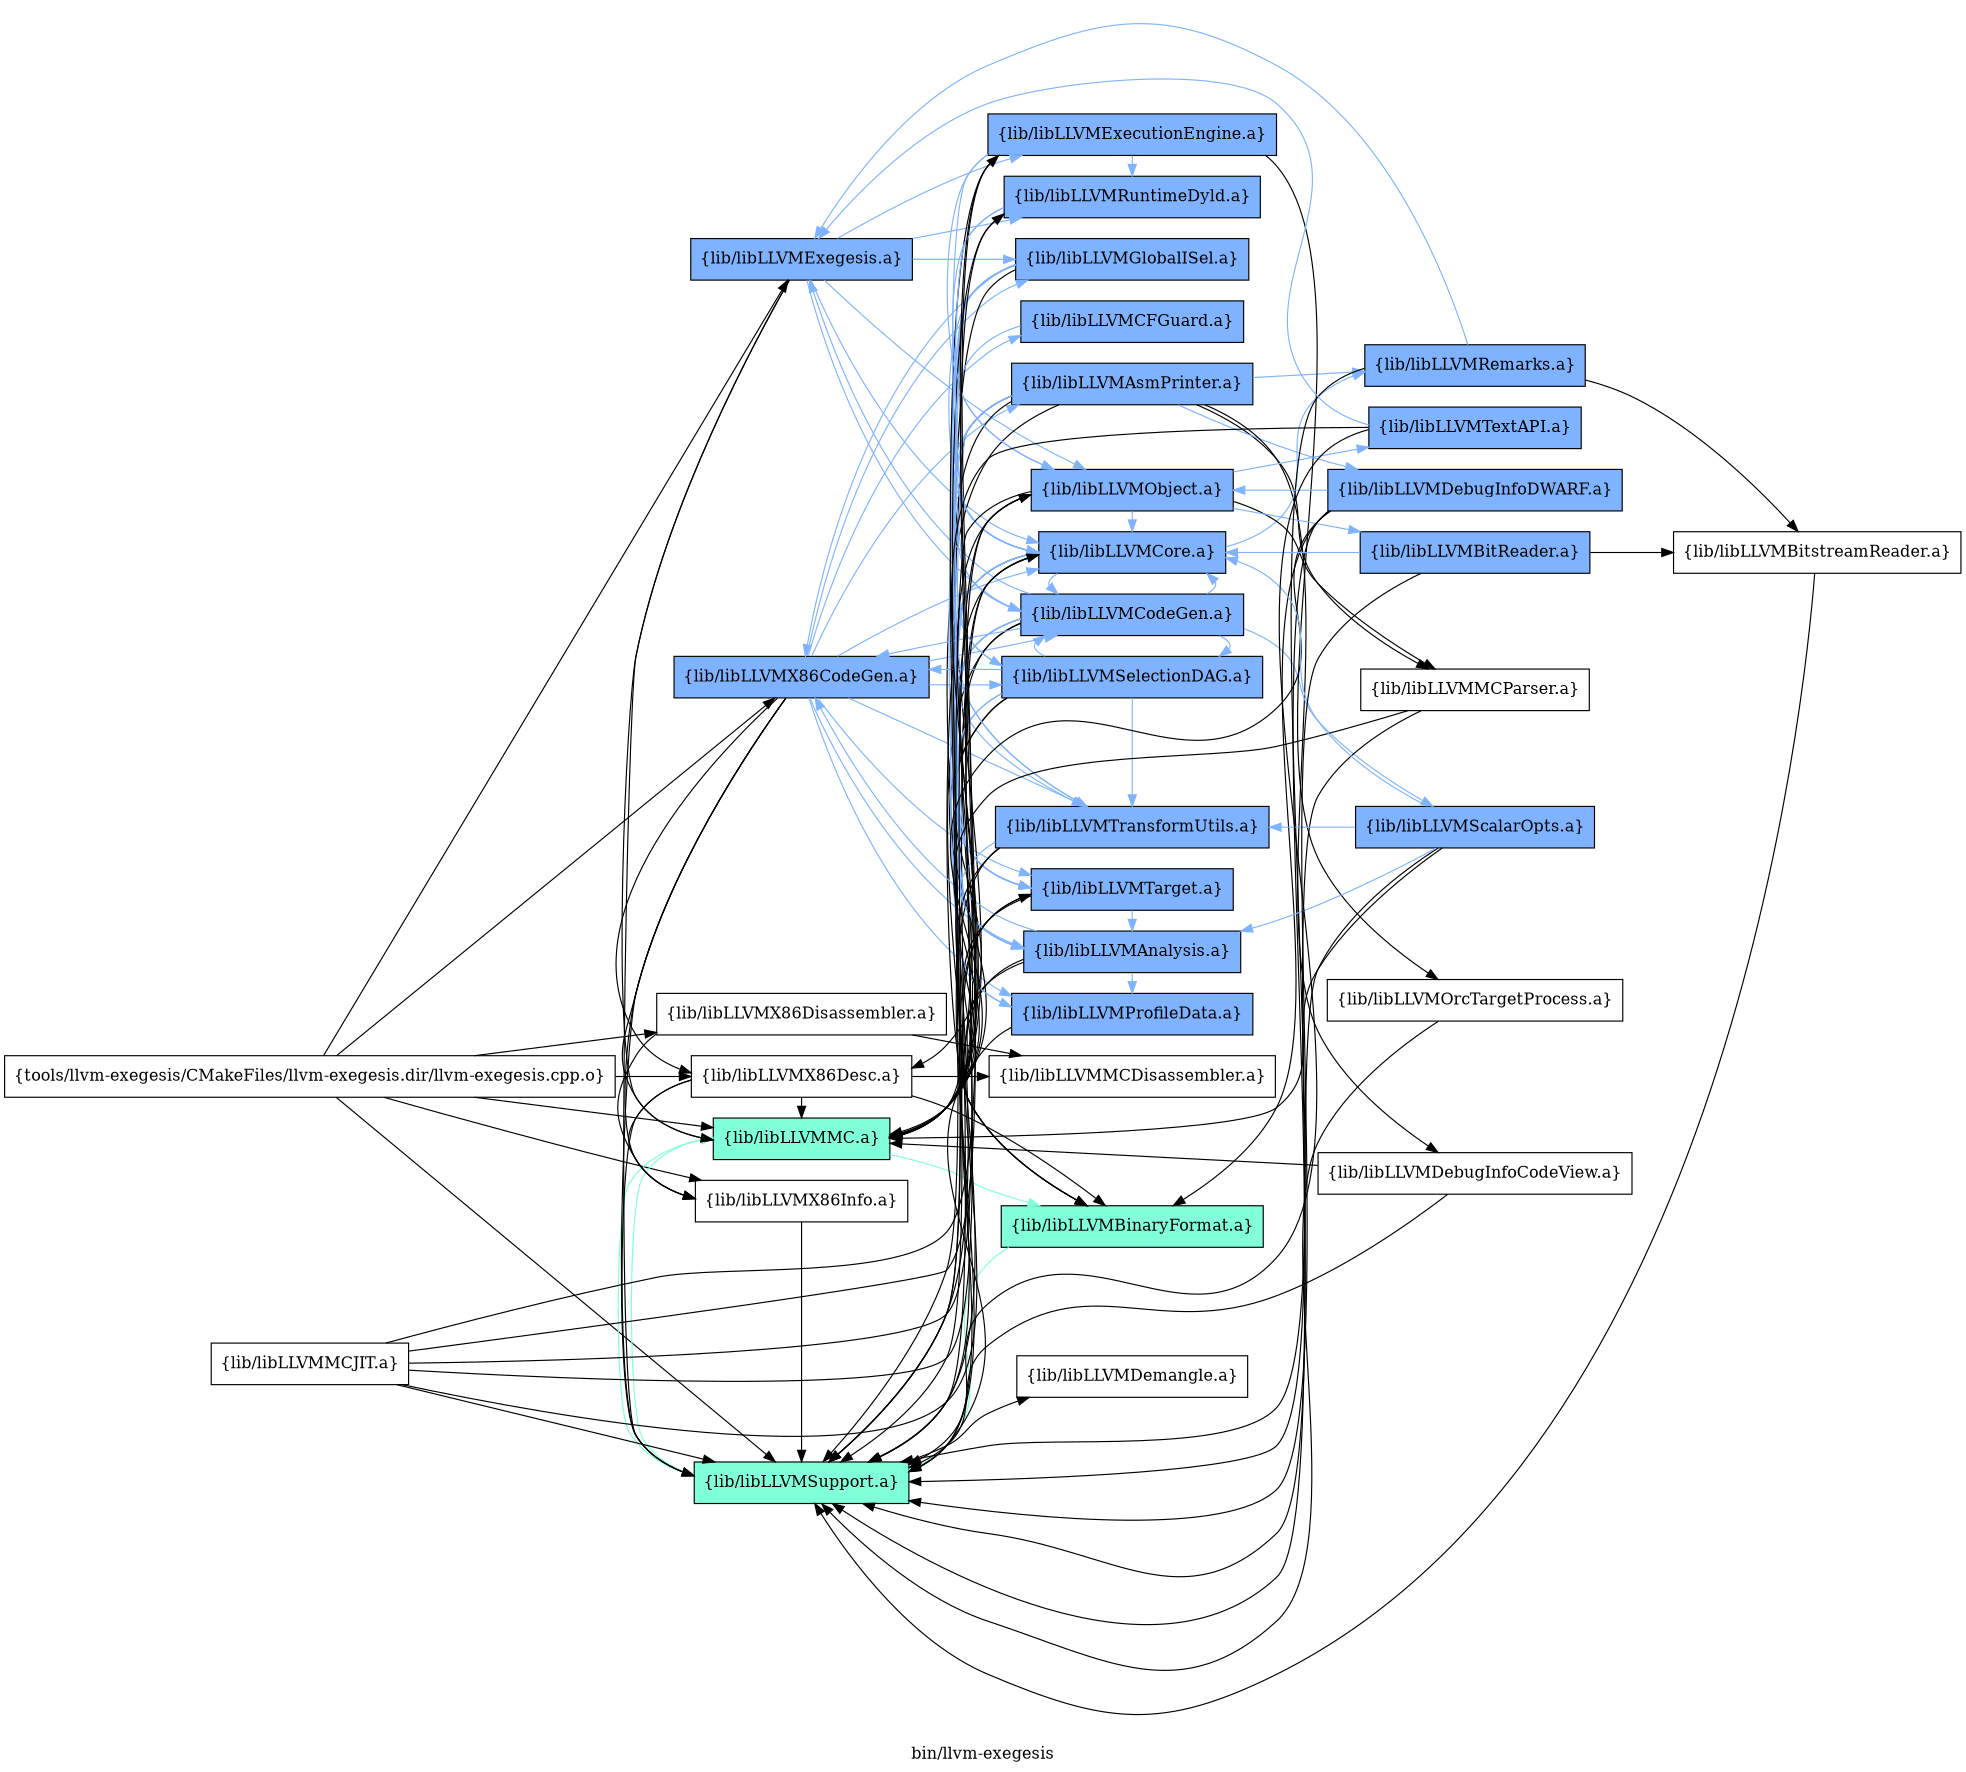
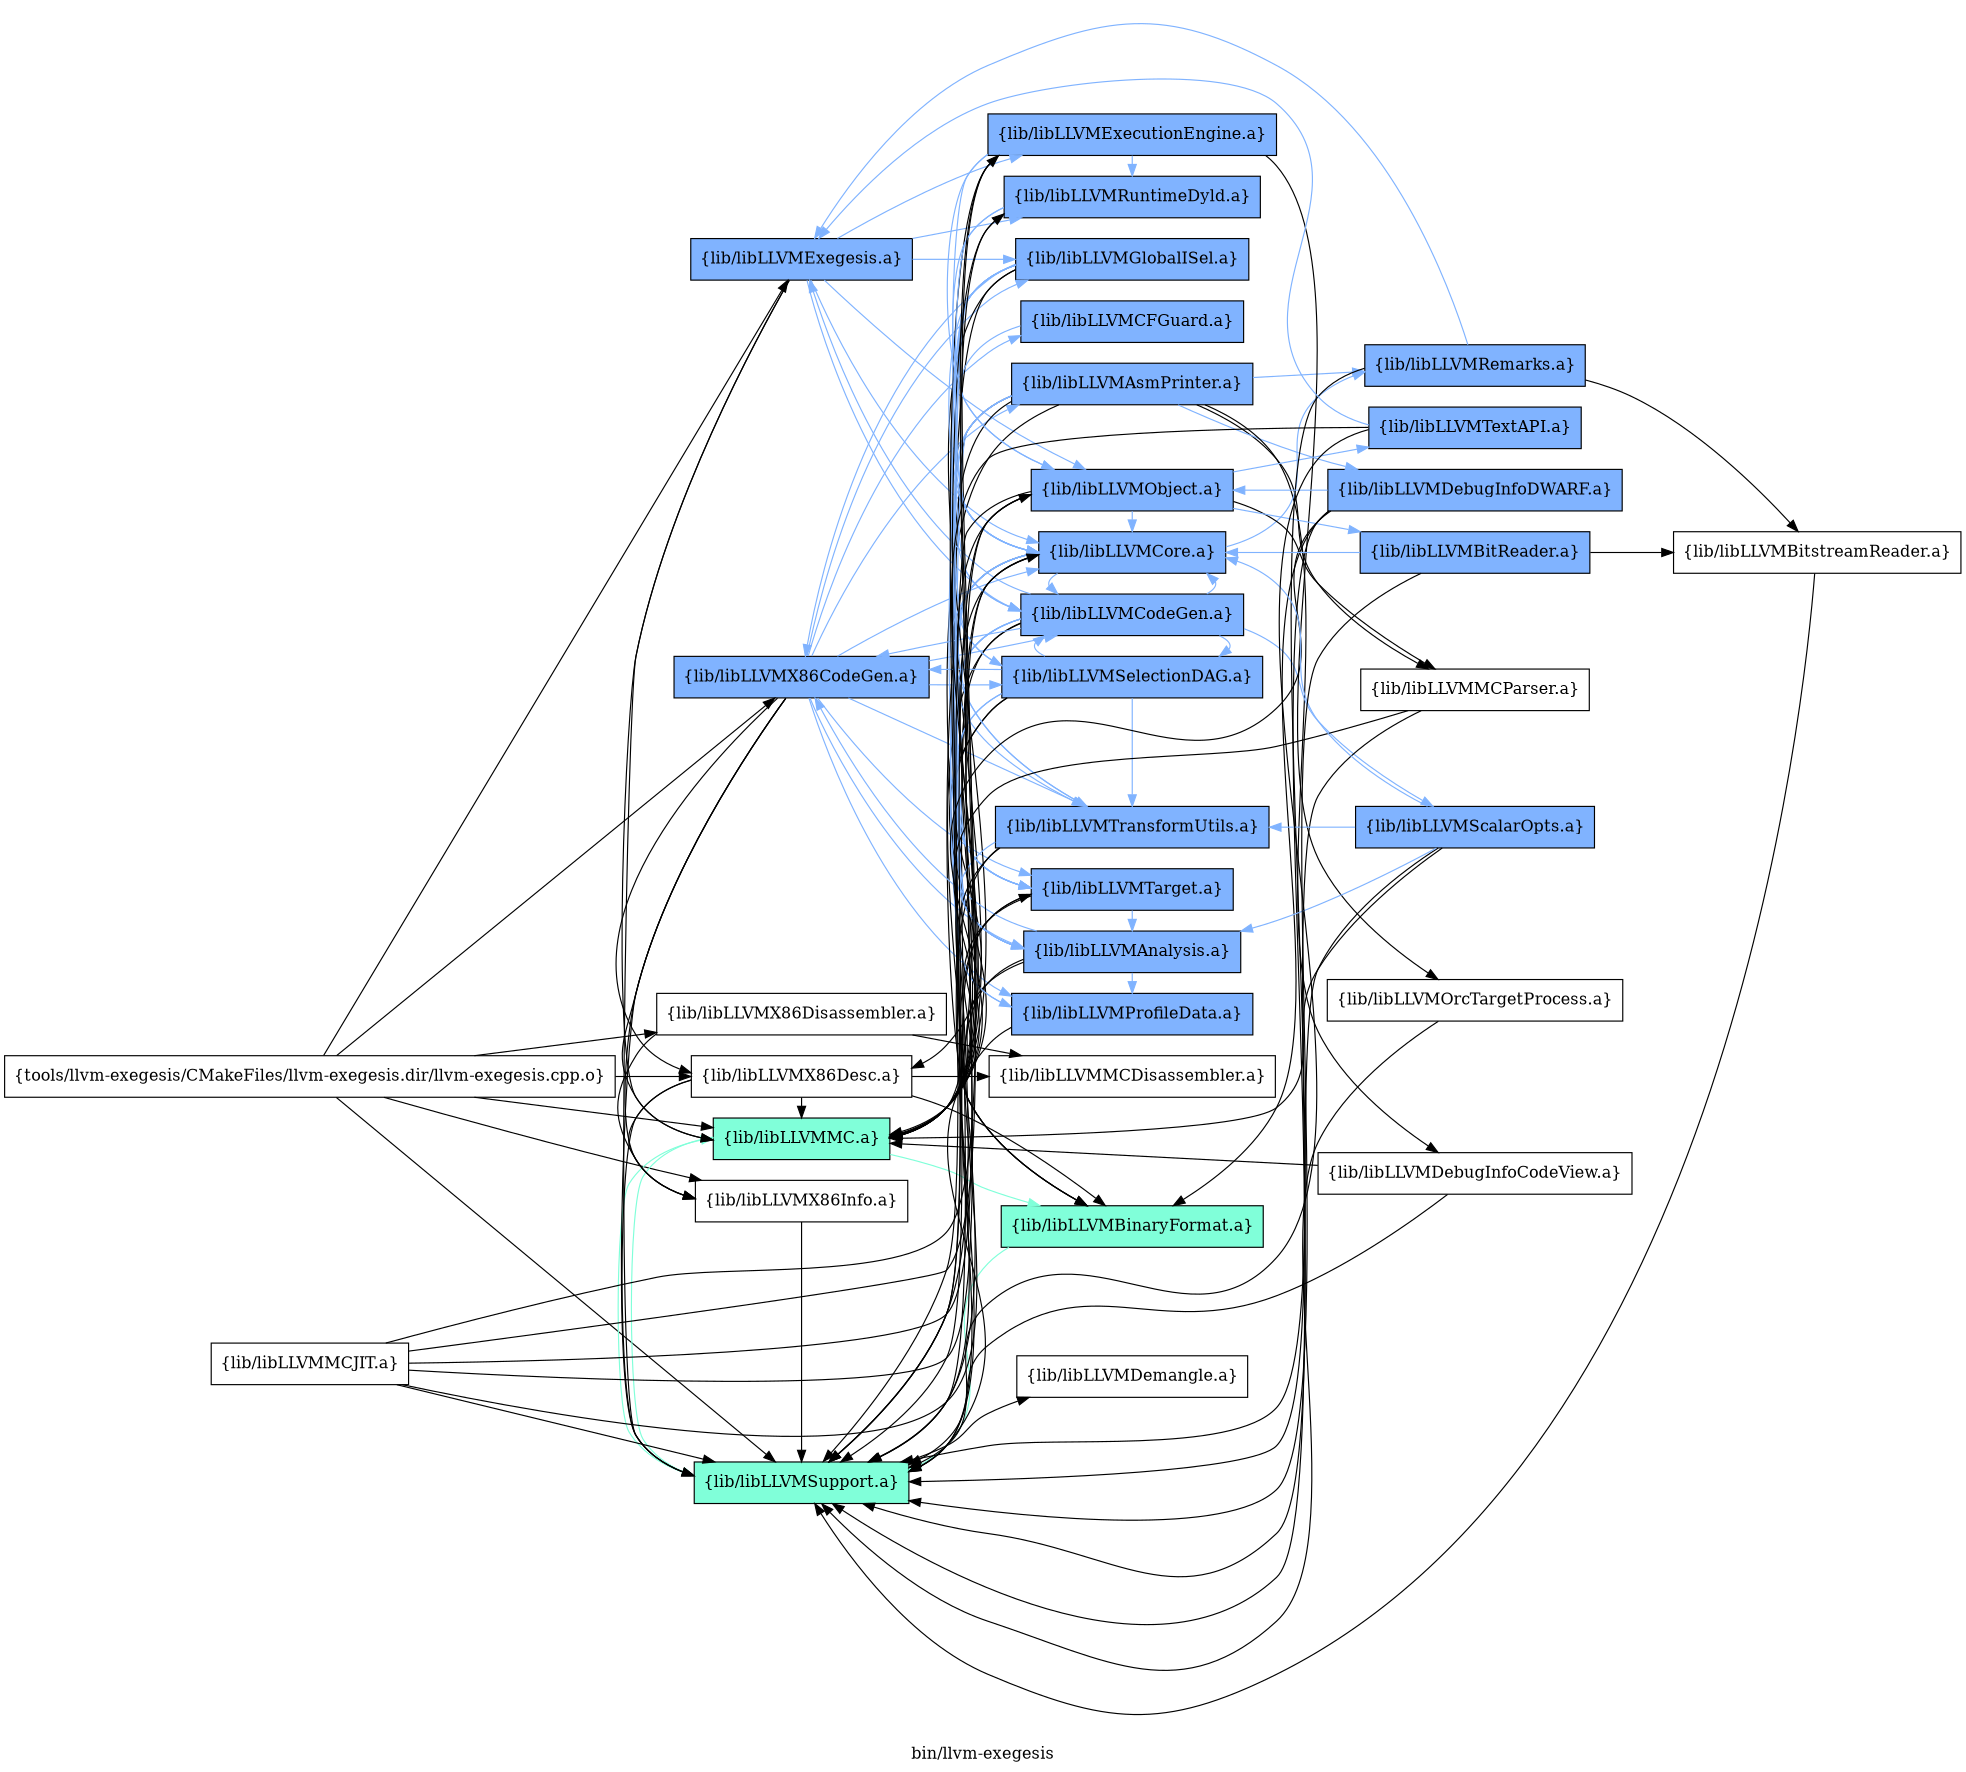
edge "{lib/libLLVMGlobalISel.a}" -> "{lib/libLLVMMC.a}": added
